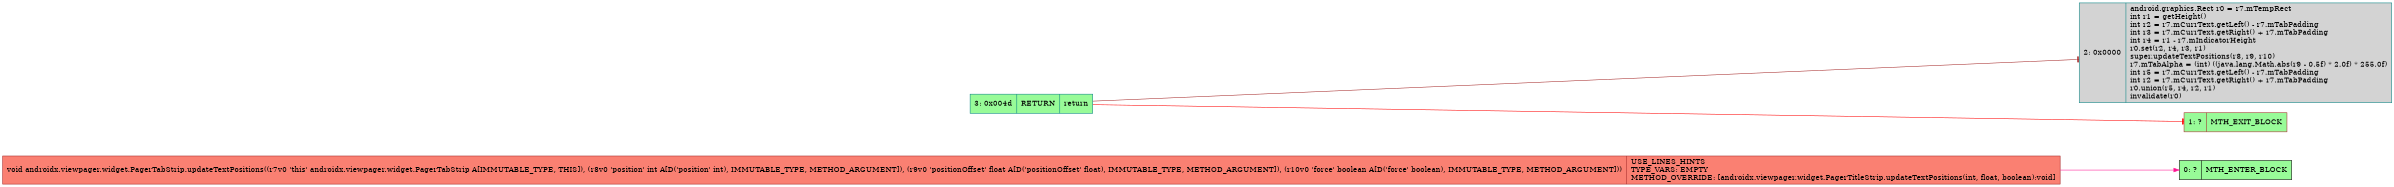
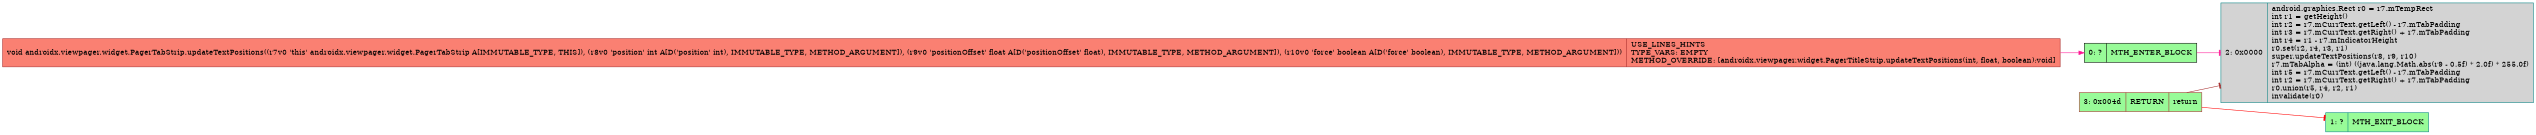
edge "0: ?" -> "2: 0x0000": added
node "3: 0x004d": color teal -> brown
node "1: ?": color brown -> teal
